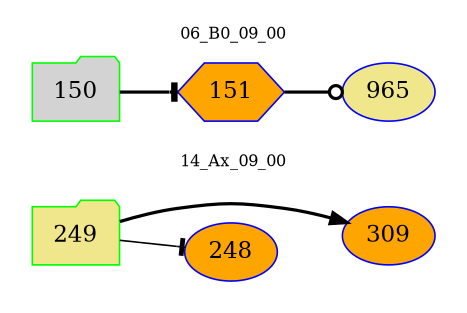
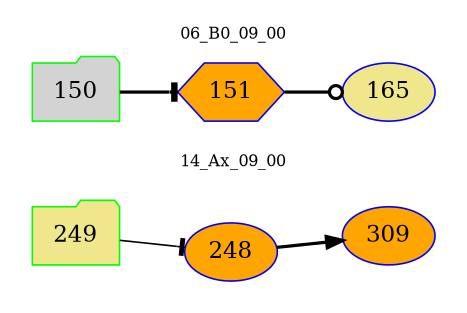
node "965": label "965" -> "165"
edge "249" -> "309": now "248" -> "309"
